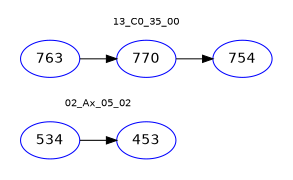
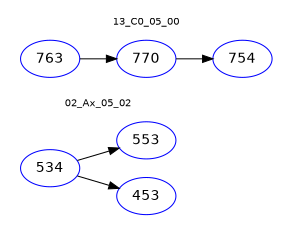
cluster "13_C0_35_00": label "13_C0_35_00" -> "13_C0_05_00"
node "553": added
